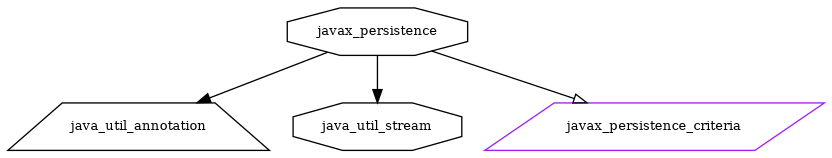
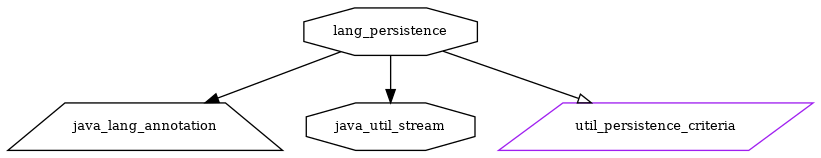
node "javax_persistence": label "javax_persistence" -> "lang_persistence"
node "java_util_annotation": label "java_util_annotation" -> "java_lang_annotation"
node "javax_persistence_criteria": label "javax_persistence_criteria" -> "util_persistence_criteria"
